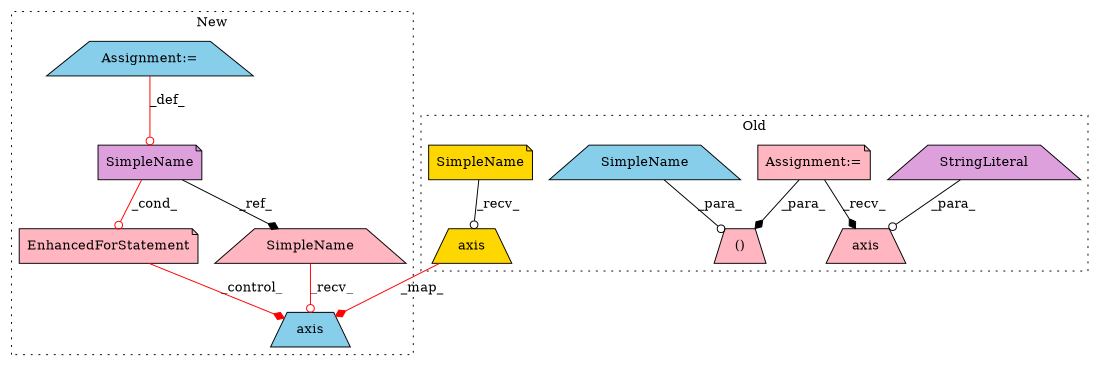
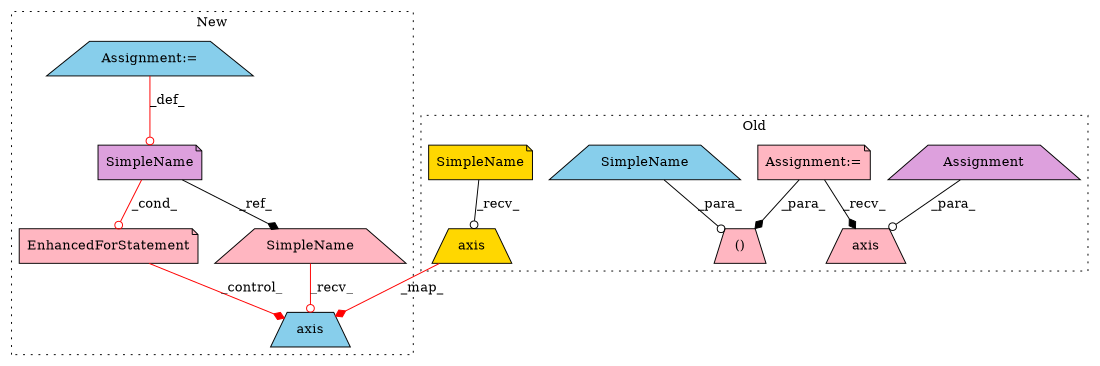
node "StringLiteral": label "StringLiteral" -> "Assignment"
